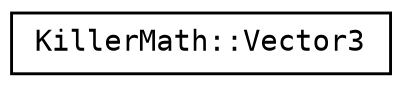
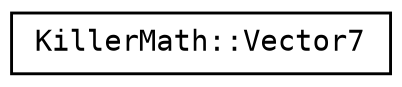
node "KillerMath::Vector3": label "KillerMath::Vector3" -> "KillerMath::Vector7"
